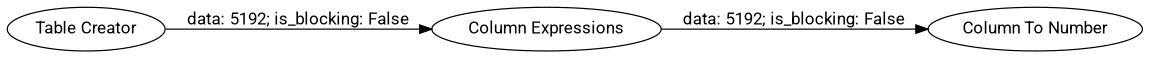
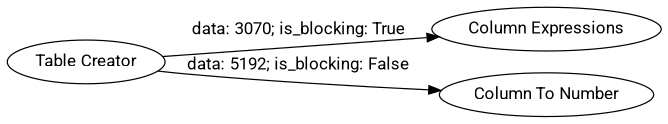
edge "Table Creator" -> "Column Expressions": label "data: 5192; is_blocking: False" -> "data: 3070; is_blocking: True"
edge "Column Expressions" -> "Column To Number": now "Table Creator" -> "Column To Number"
